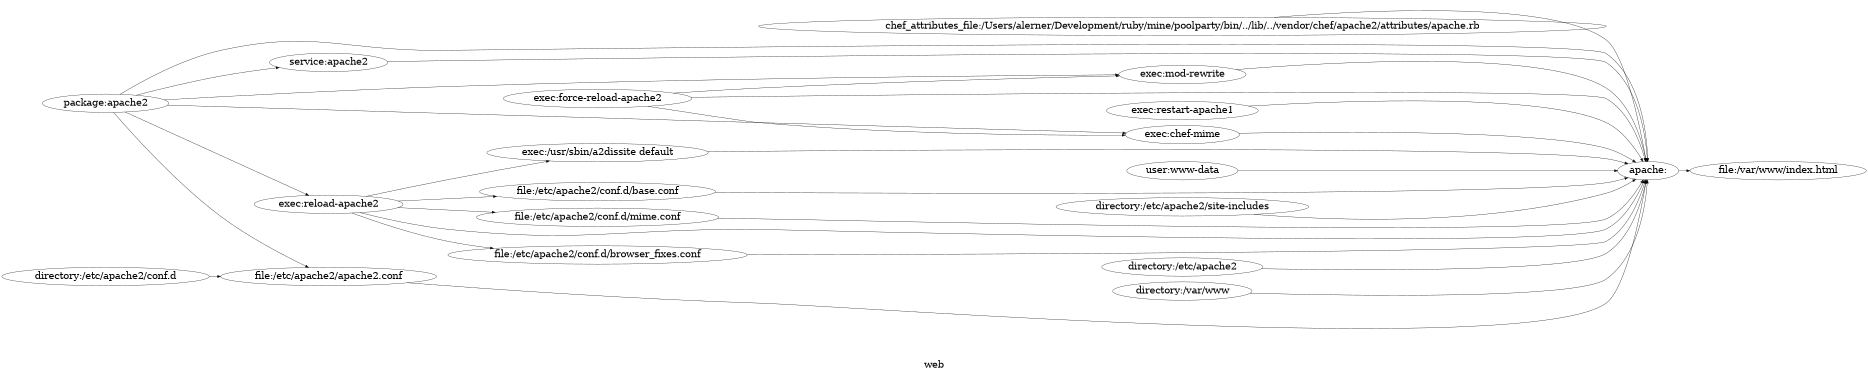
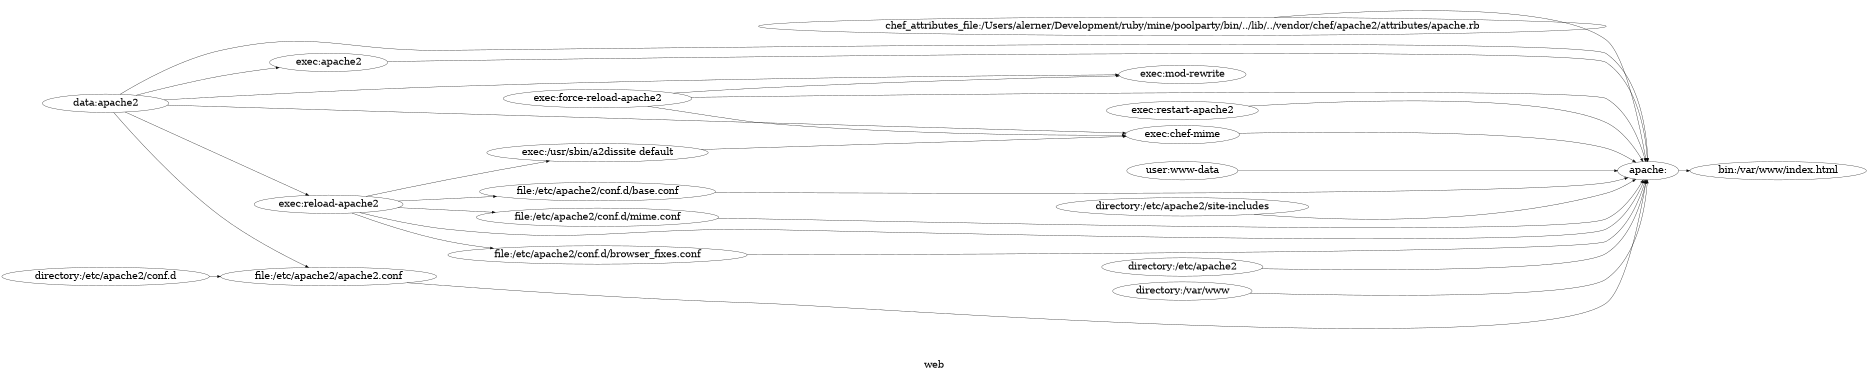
node "service:apache2": label "service:apache2" -> "exec:apache2"
edge "exec:mod-rewrite" -> "apache:": removed
node "package:apache2": label "package:apache2" -> "data:apache2"
node "exec:restart-apache1": label "exec:restart-apache1" -> "exec:restart-apache2"
edge "exec:/usr/sbin/a2dissite default" -> "apache:": now "exec:/usr/sbin/a2dissite default" -> "exec:chef-mime"
node "file:/var/www/index.html": label "file:/var/www/index.html" -> "bin:/var/www/index.html"
